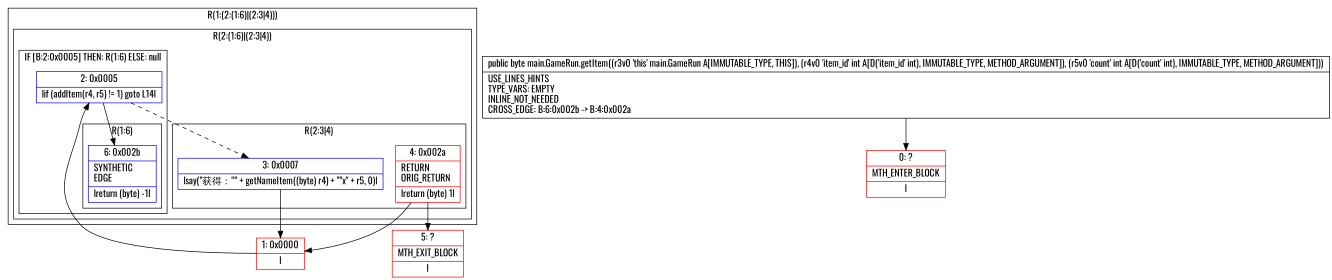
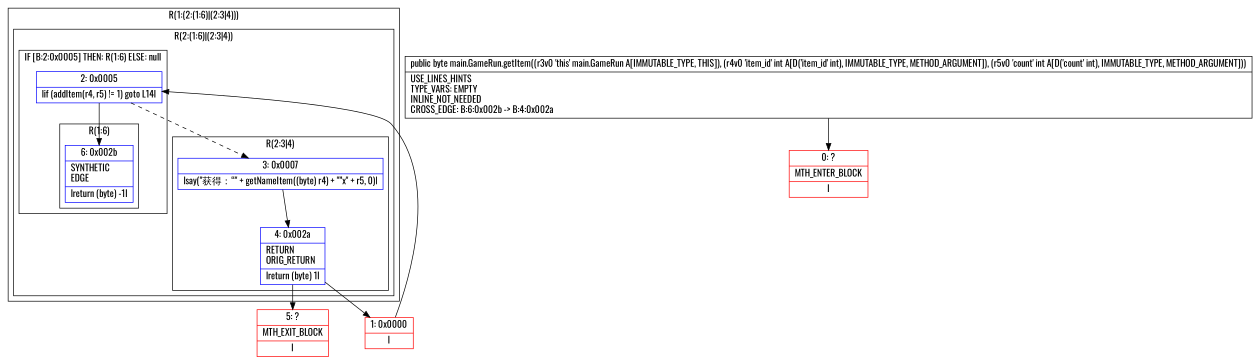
node "4: 0x002a": color red -> blue
edge "3: 0x0007" -> "1: 0x0000": now "3: 0x0007" -> "4: 0x002a"
